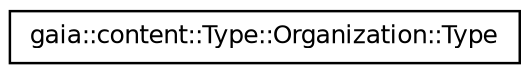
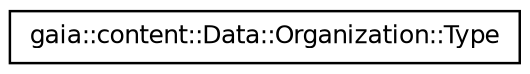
node "gaia::content::Type::Organization::Type": label "gaia::content::Type::Organization::Type" -> "gaia::content::Data::Organization::Type"
